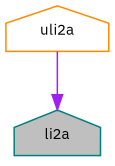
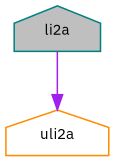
edge "uli2a" -> "li2a": reversed
